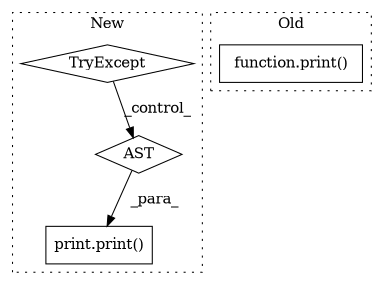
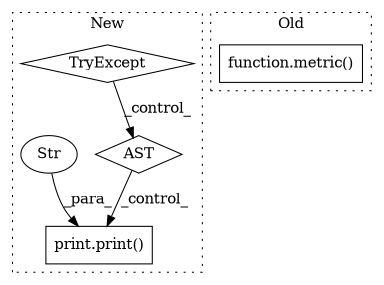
node "function.print()": label "function.print()" -> "function.metric()"
node "Str": added
edge "AST" -> "print.print()": label "_para_" -> "_control_"
